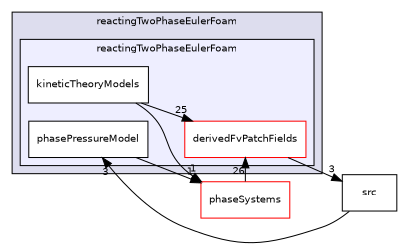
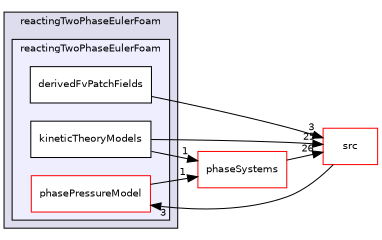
edge "kineticTheoryModels" -> "derivedFvPatchFields": now "kineticTheoryModels" -> "src"
node "phasePressureModel": color black -> red
node "derivedFvPatchFields": color red -> black
edge "phaseSystems" -> "derivedFvPatchFields": now "phaseSystems" -> "src"
node "src": color black -> red
